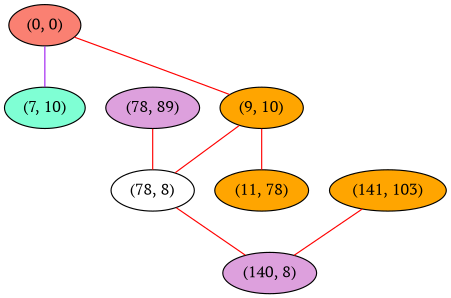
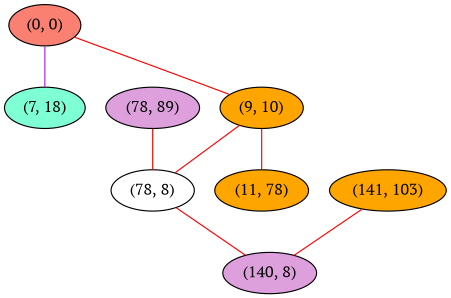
node "(7, 10)": label "(7, 10)" -> "(7, 18)"
